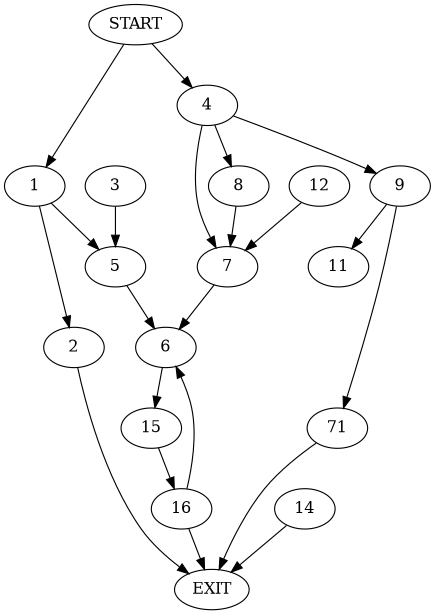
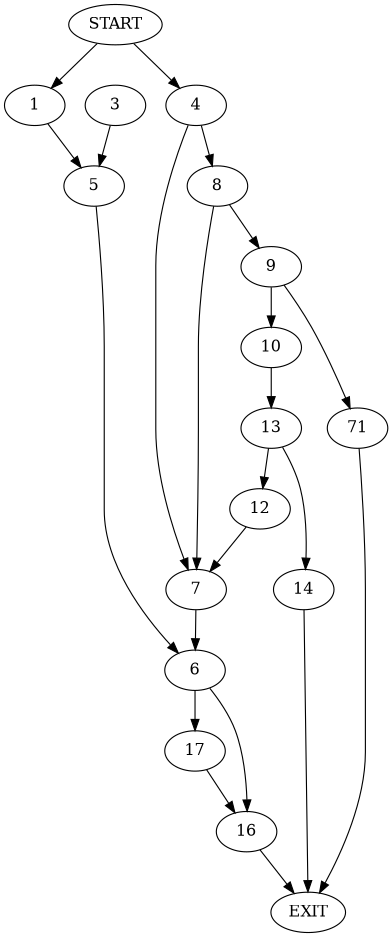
edge "4" -> "9": now "8" -> "9"
node "11": label "11" -> "10"
node "2": removed
node "15": label "15" -> "17"
node "13": added
edge "16" -> "6": reversed
